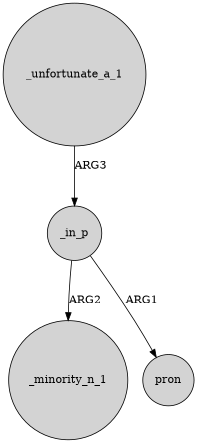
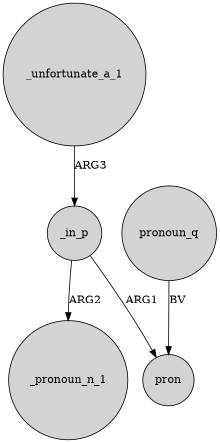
node "pronoun_q": added
node "_minority_n_1": label "_minority_n_1" -> "_pronoun_n_1"
